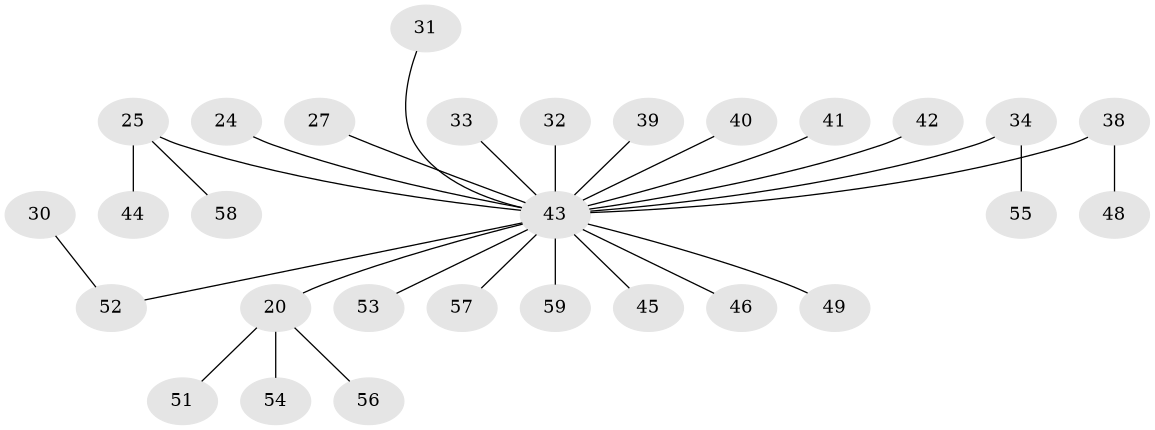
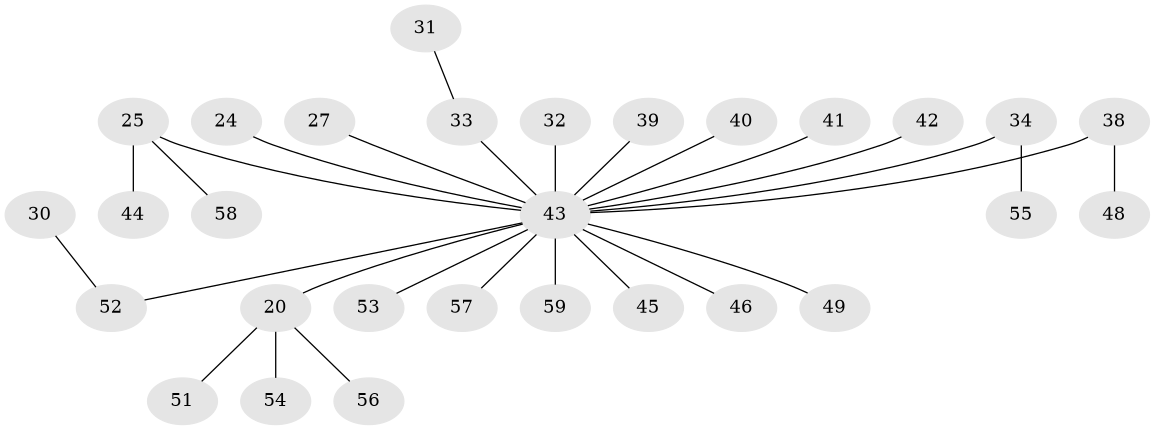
edge "31" -- "43": now "31" -- "33"
